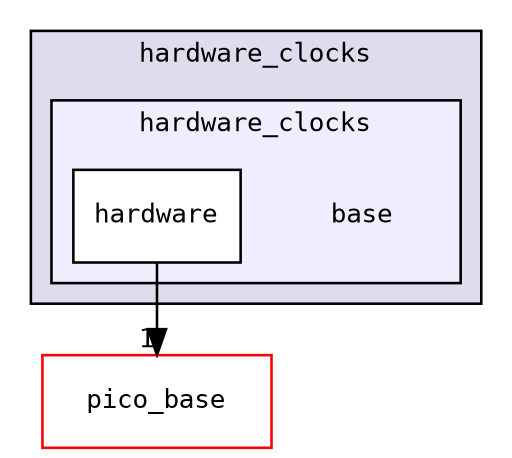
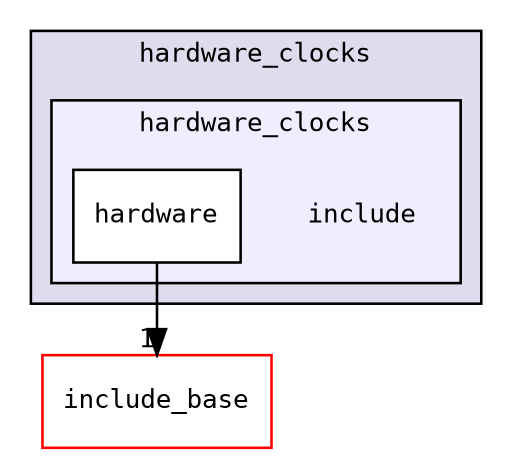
node "base": label "base" -> "include"
node "pico_base": label "pico_base" -> "include_base"
